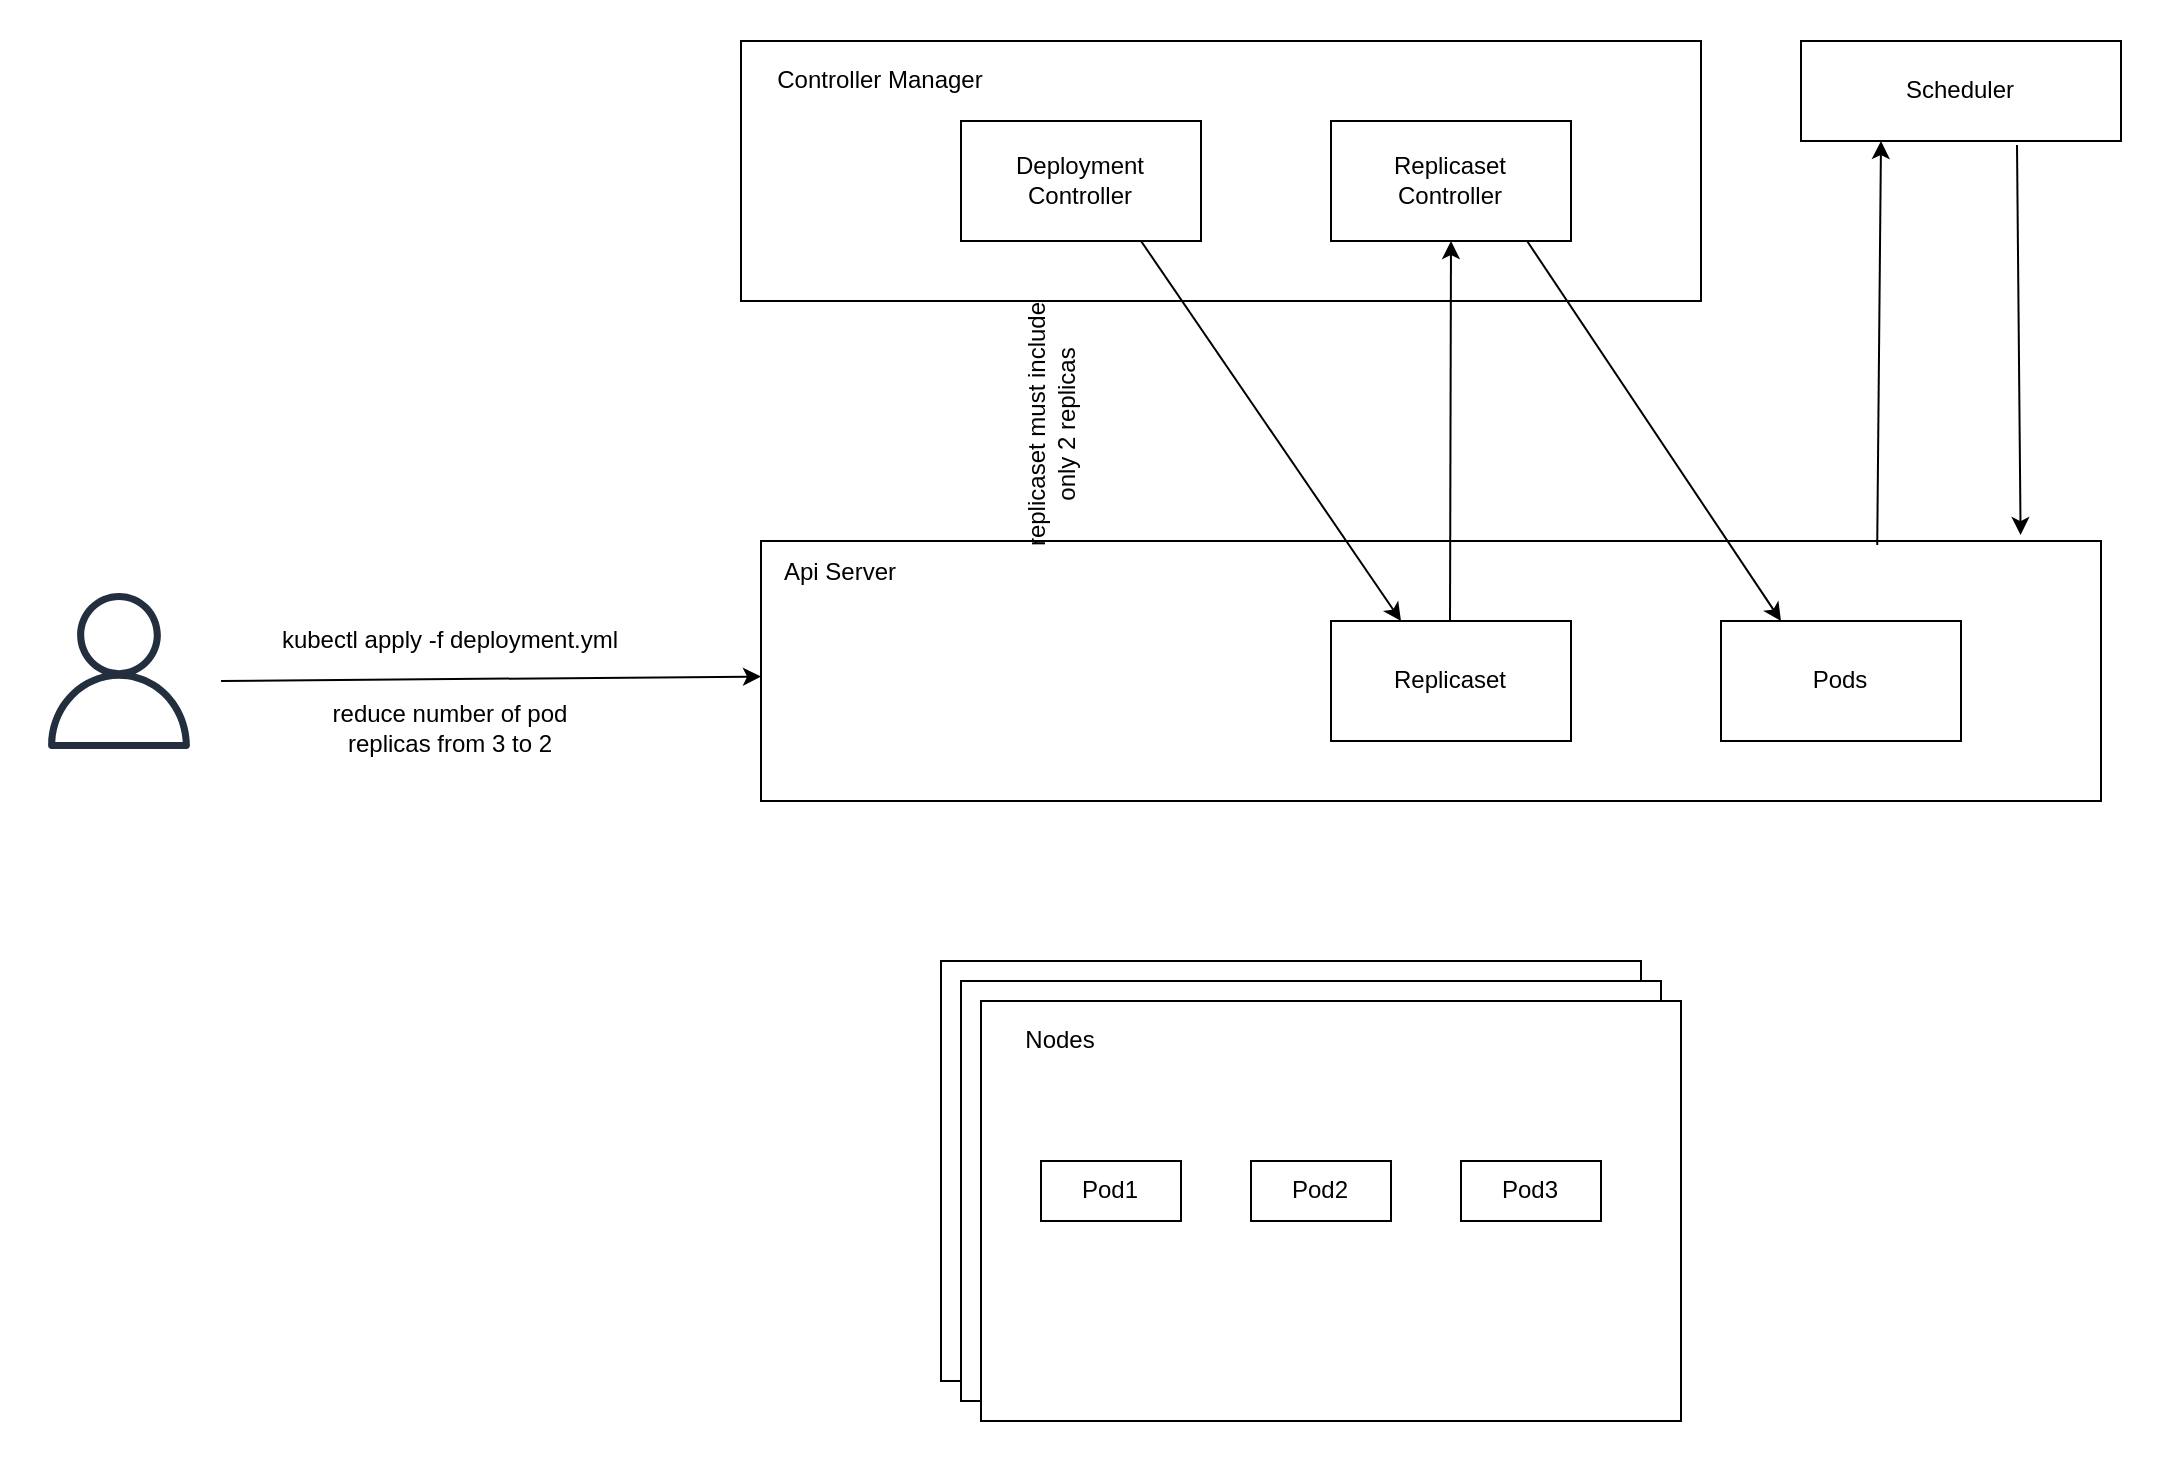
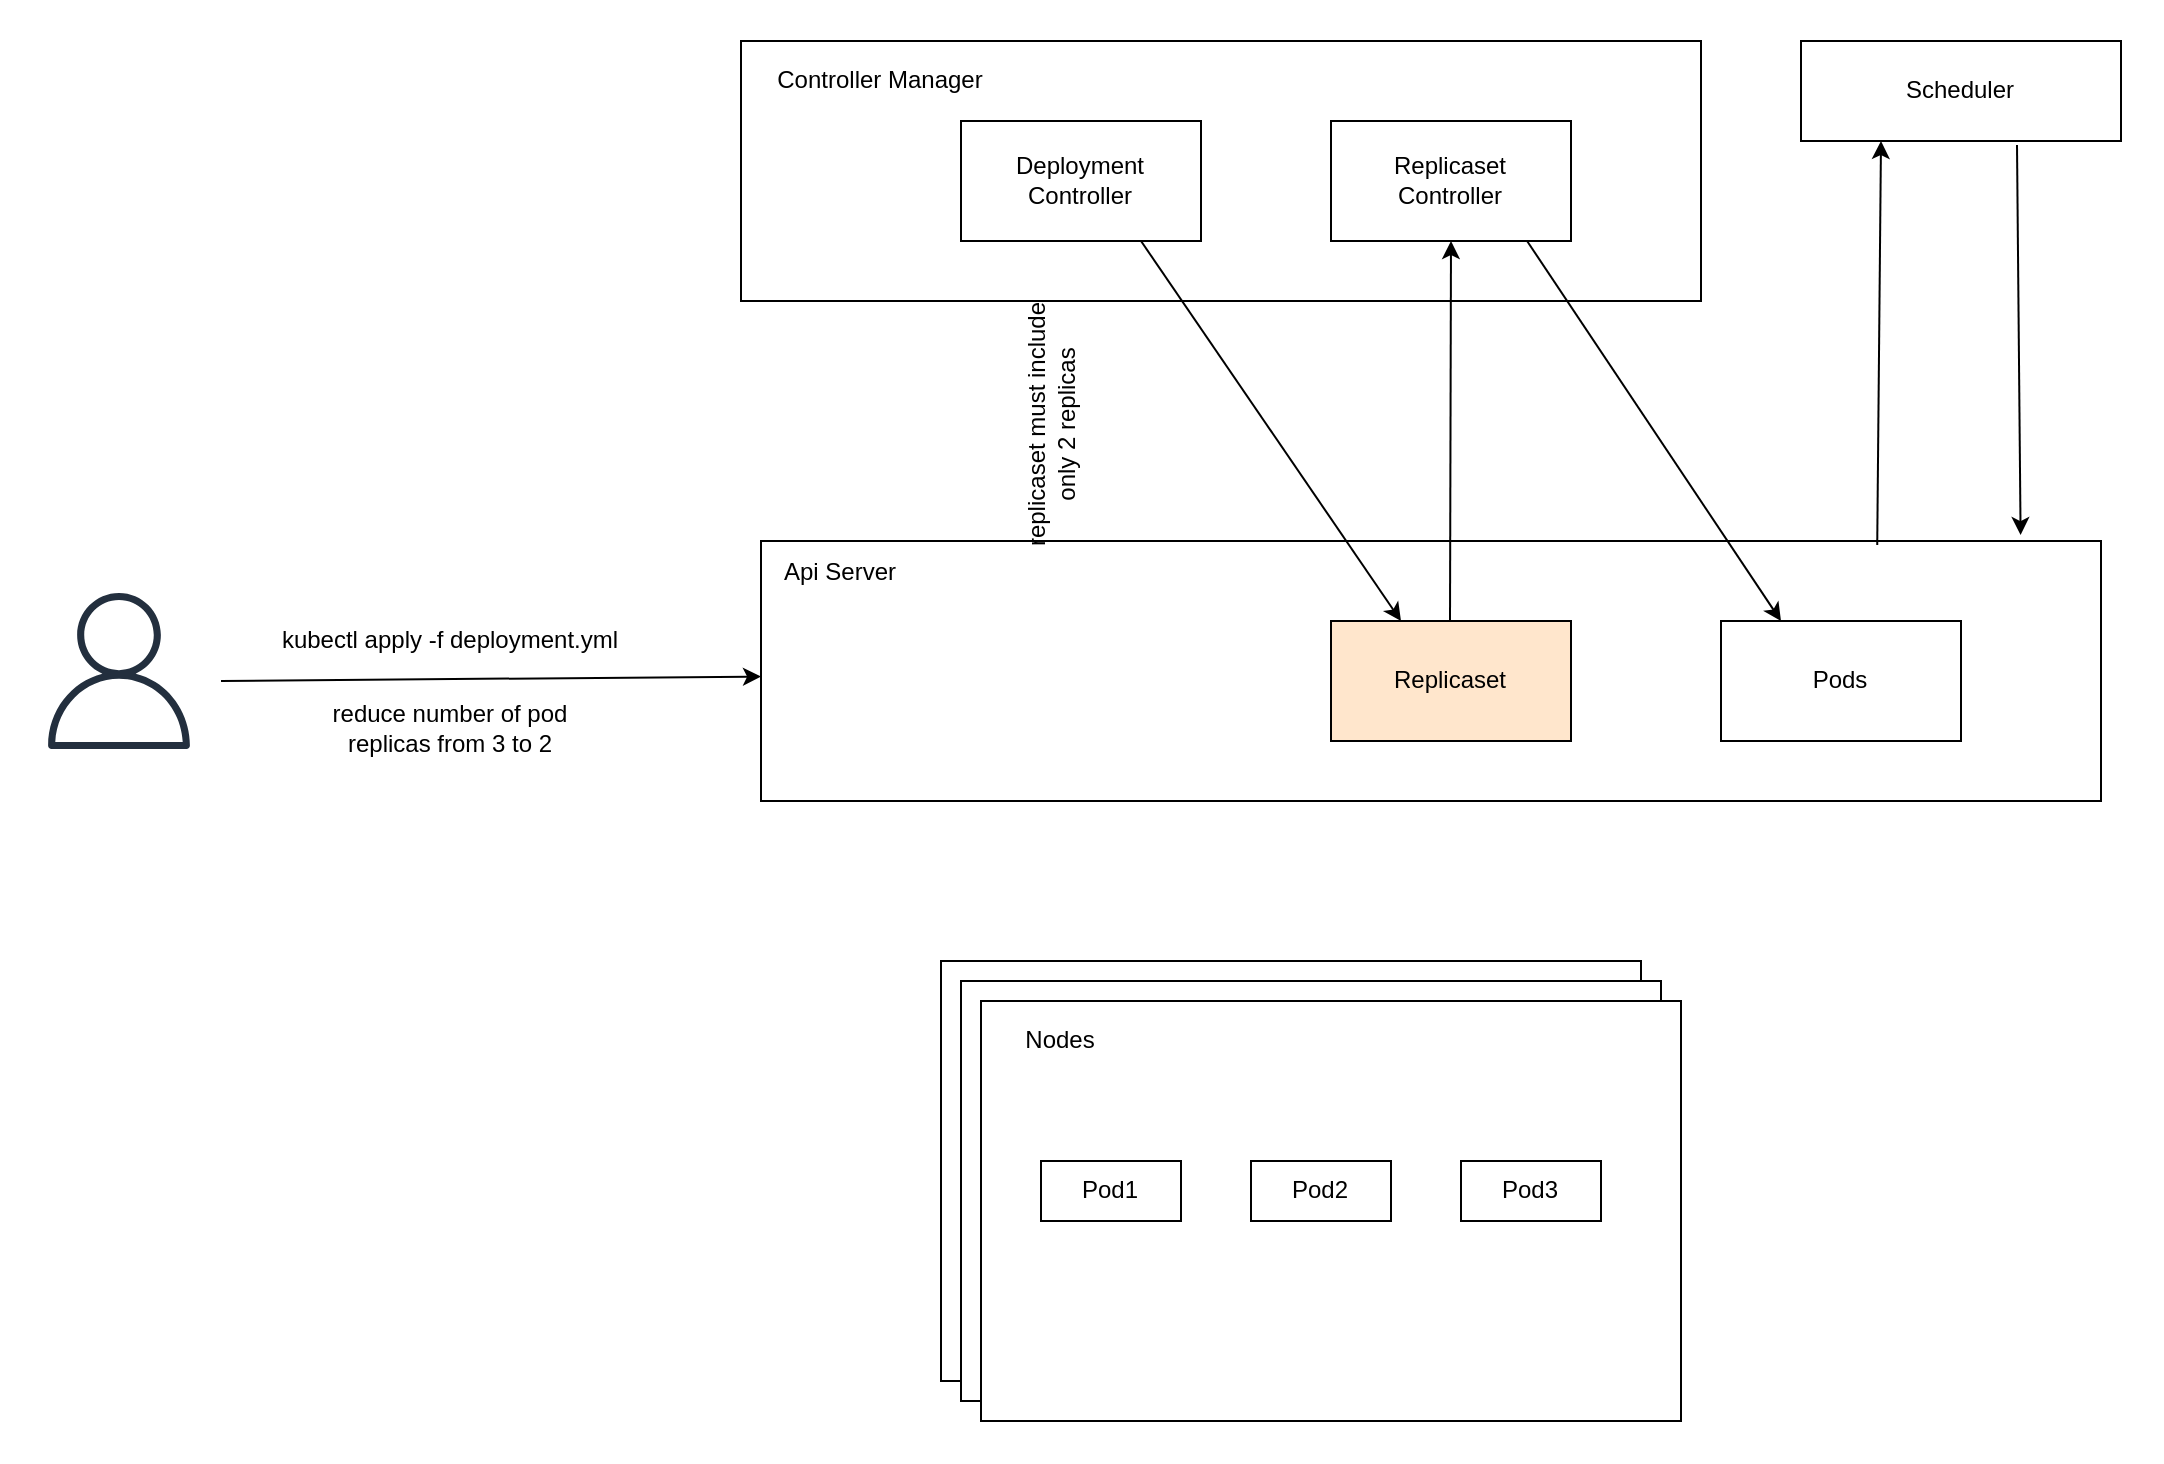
node "Replicaset": fillcolor #ffffff -> #ffe6cc
